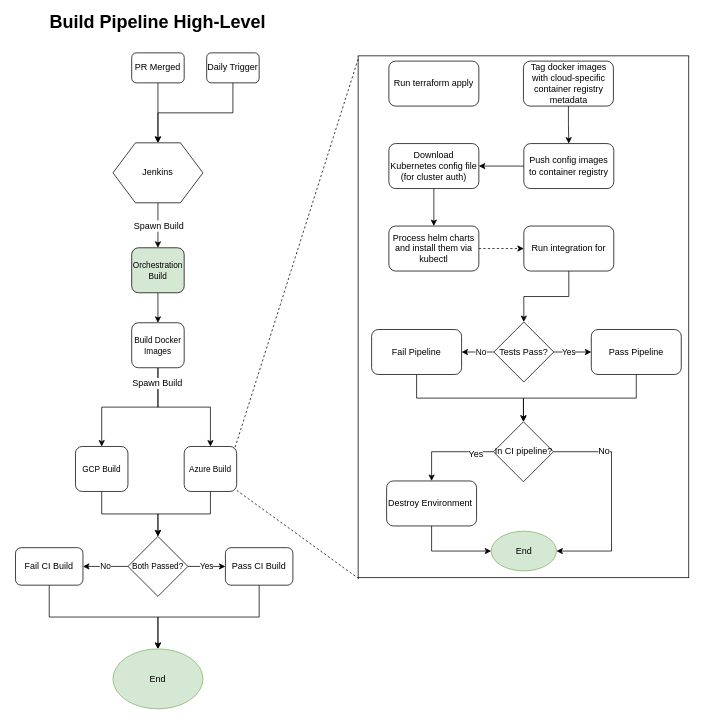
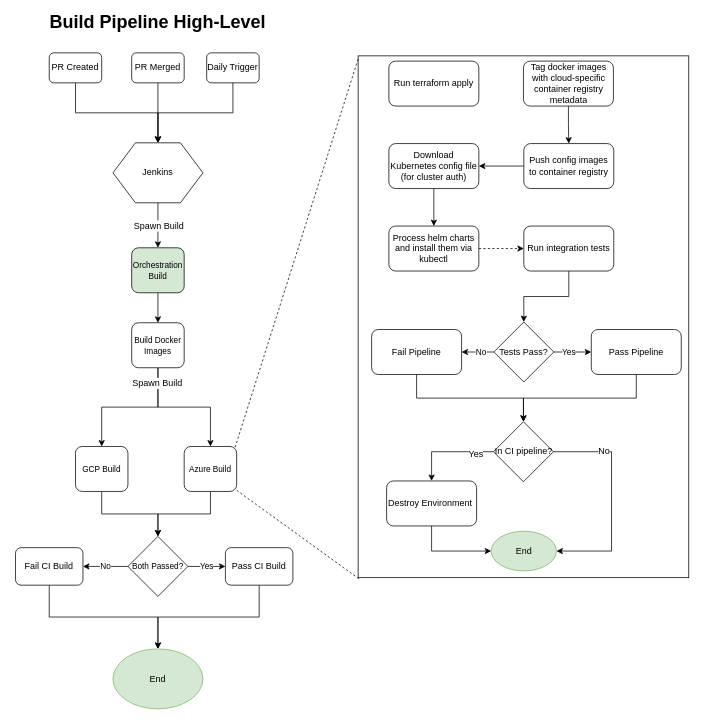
node "PR Created": added
edge "PR Created" -> "Jenkins": added
node "Run integration for": label "Run integration for" -> "Run integration tests"
